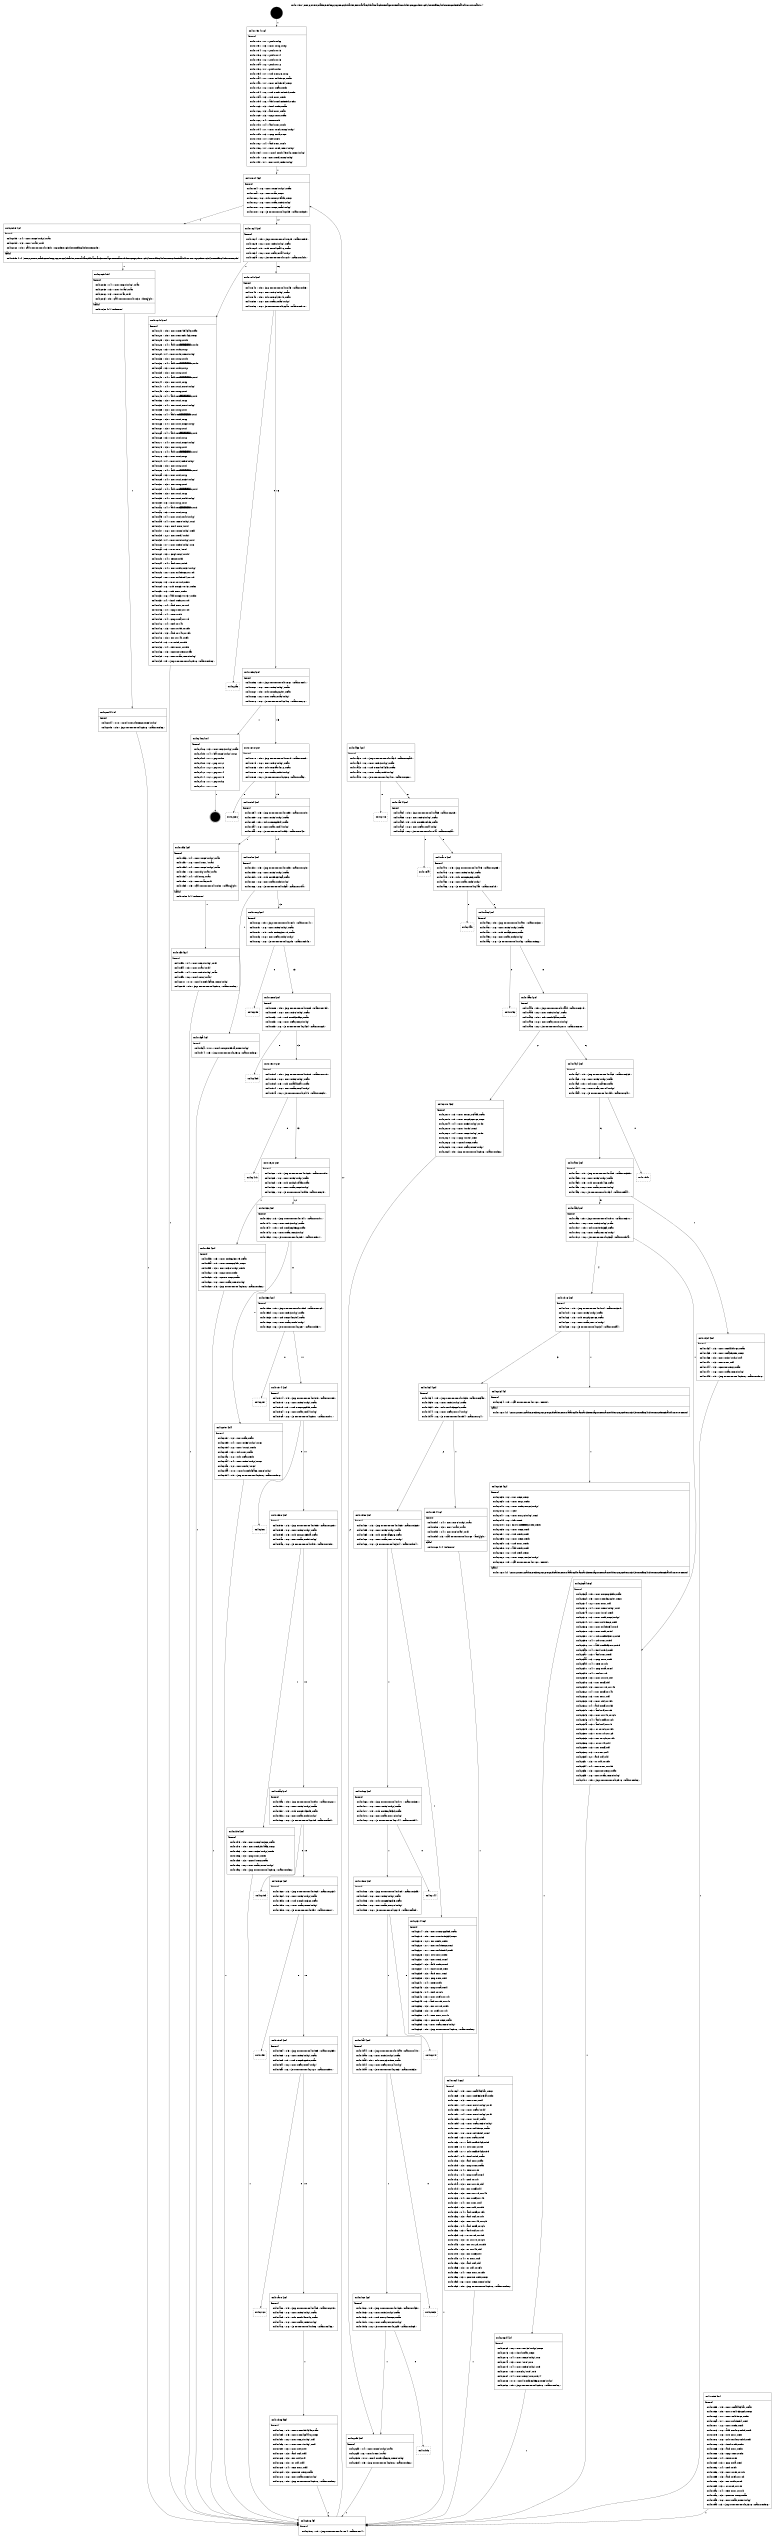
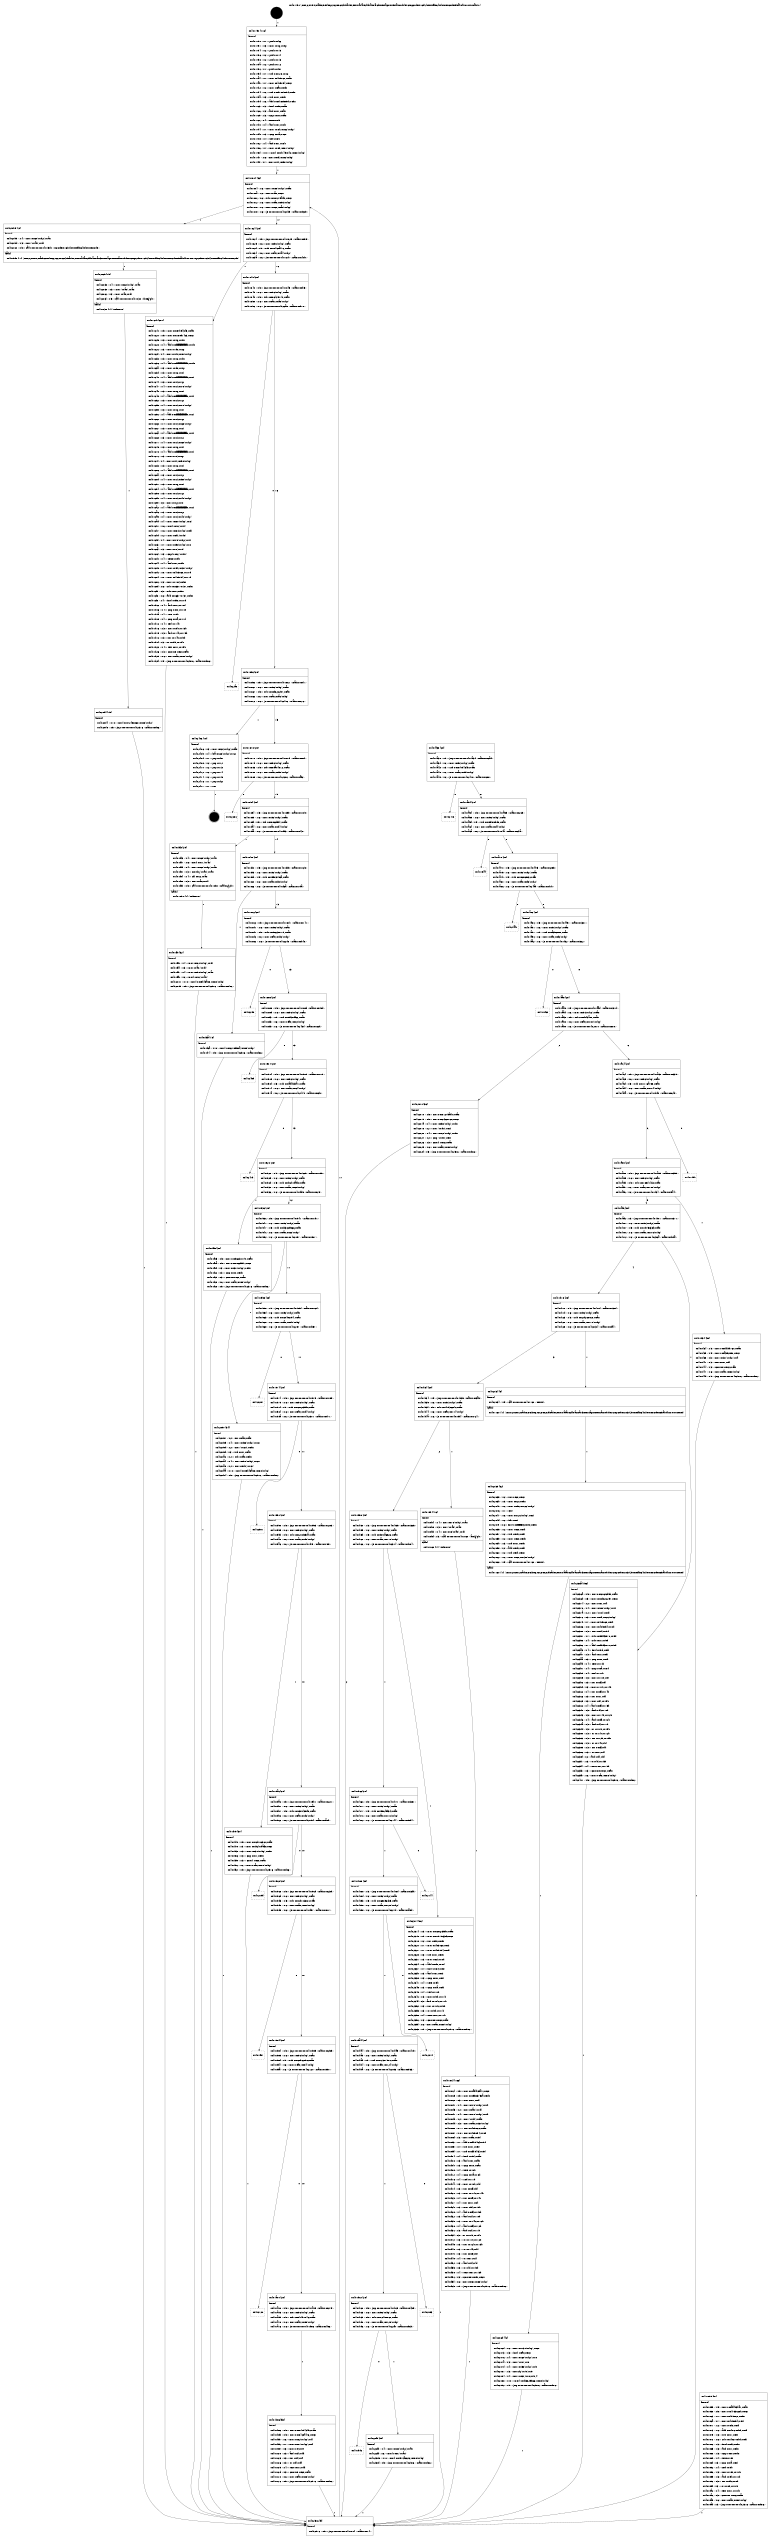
edge "0x402010 [36]" -> "0x4022fb [25]": now "0x402010 [36]" -> "0x402516 [5]"
